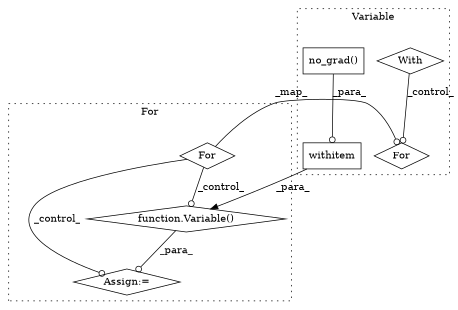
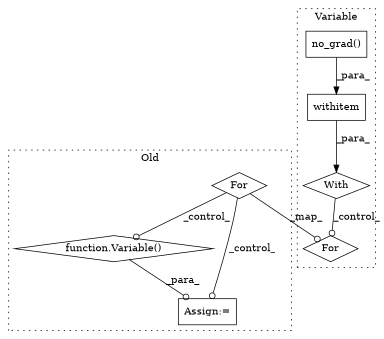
edge "no_grad()" -> "withitem": arrowhead odot -> normal
cluster "For": label "For" -> "Old"
edge "withitem" -> "function.Variable()": now "withitem" -> "With"
node "Assign:=": shape diamond -> box
